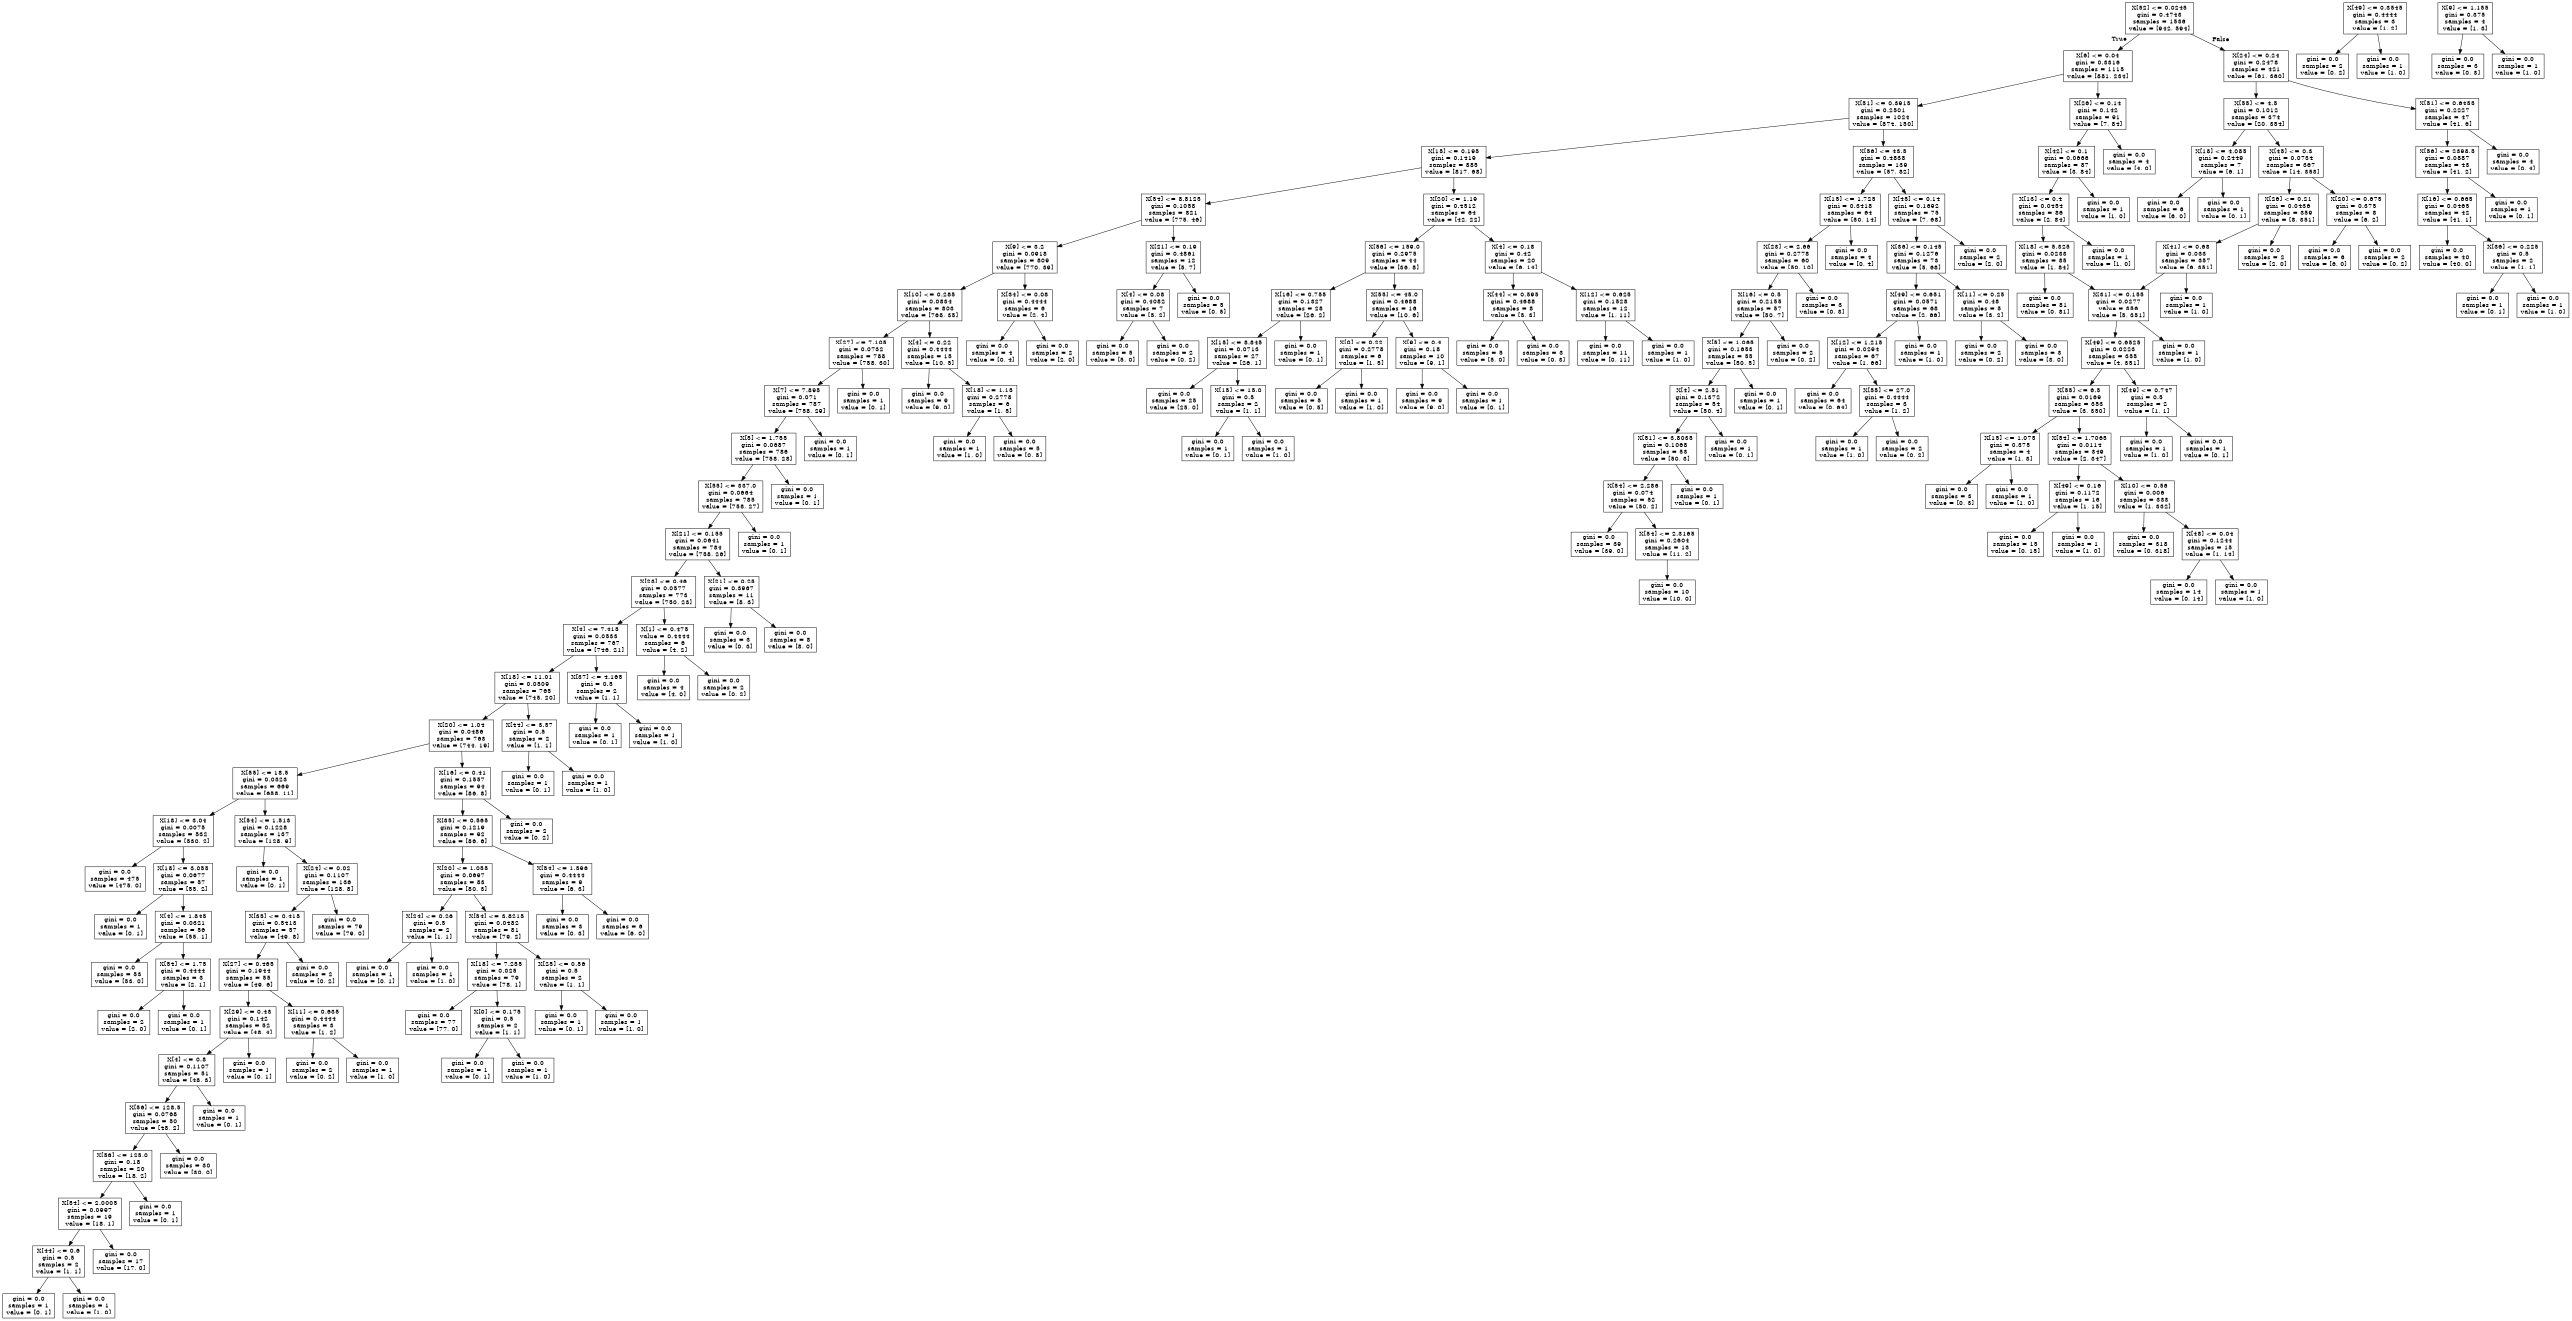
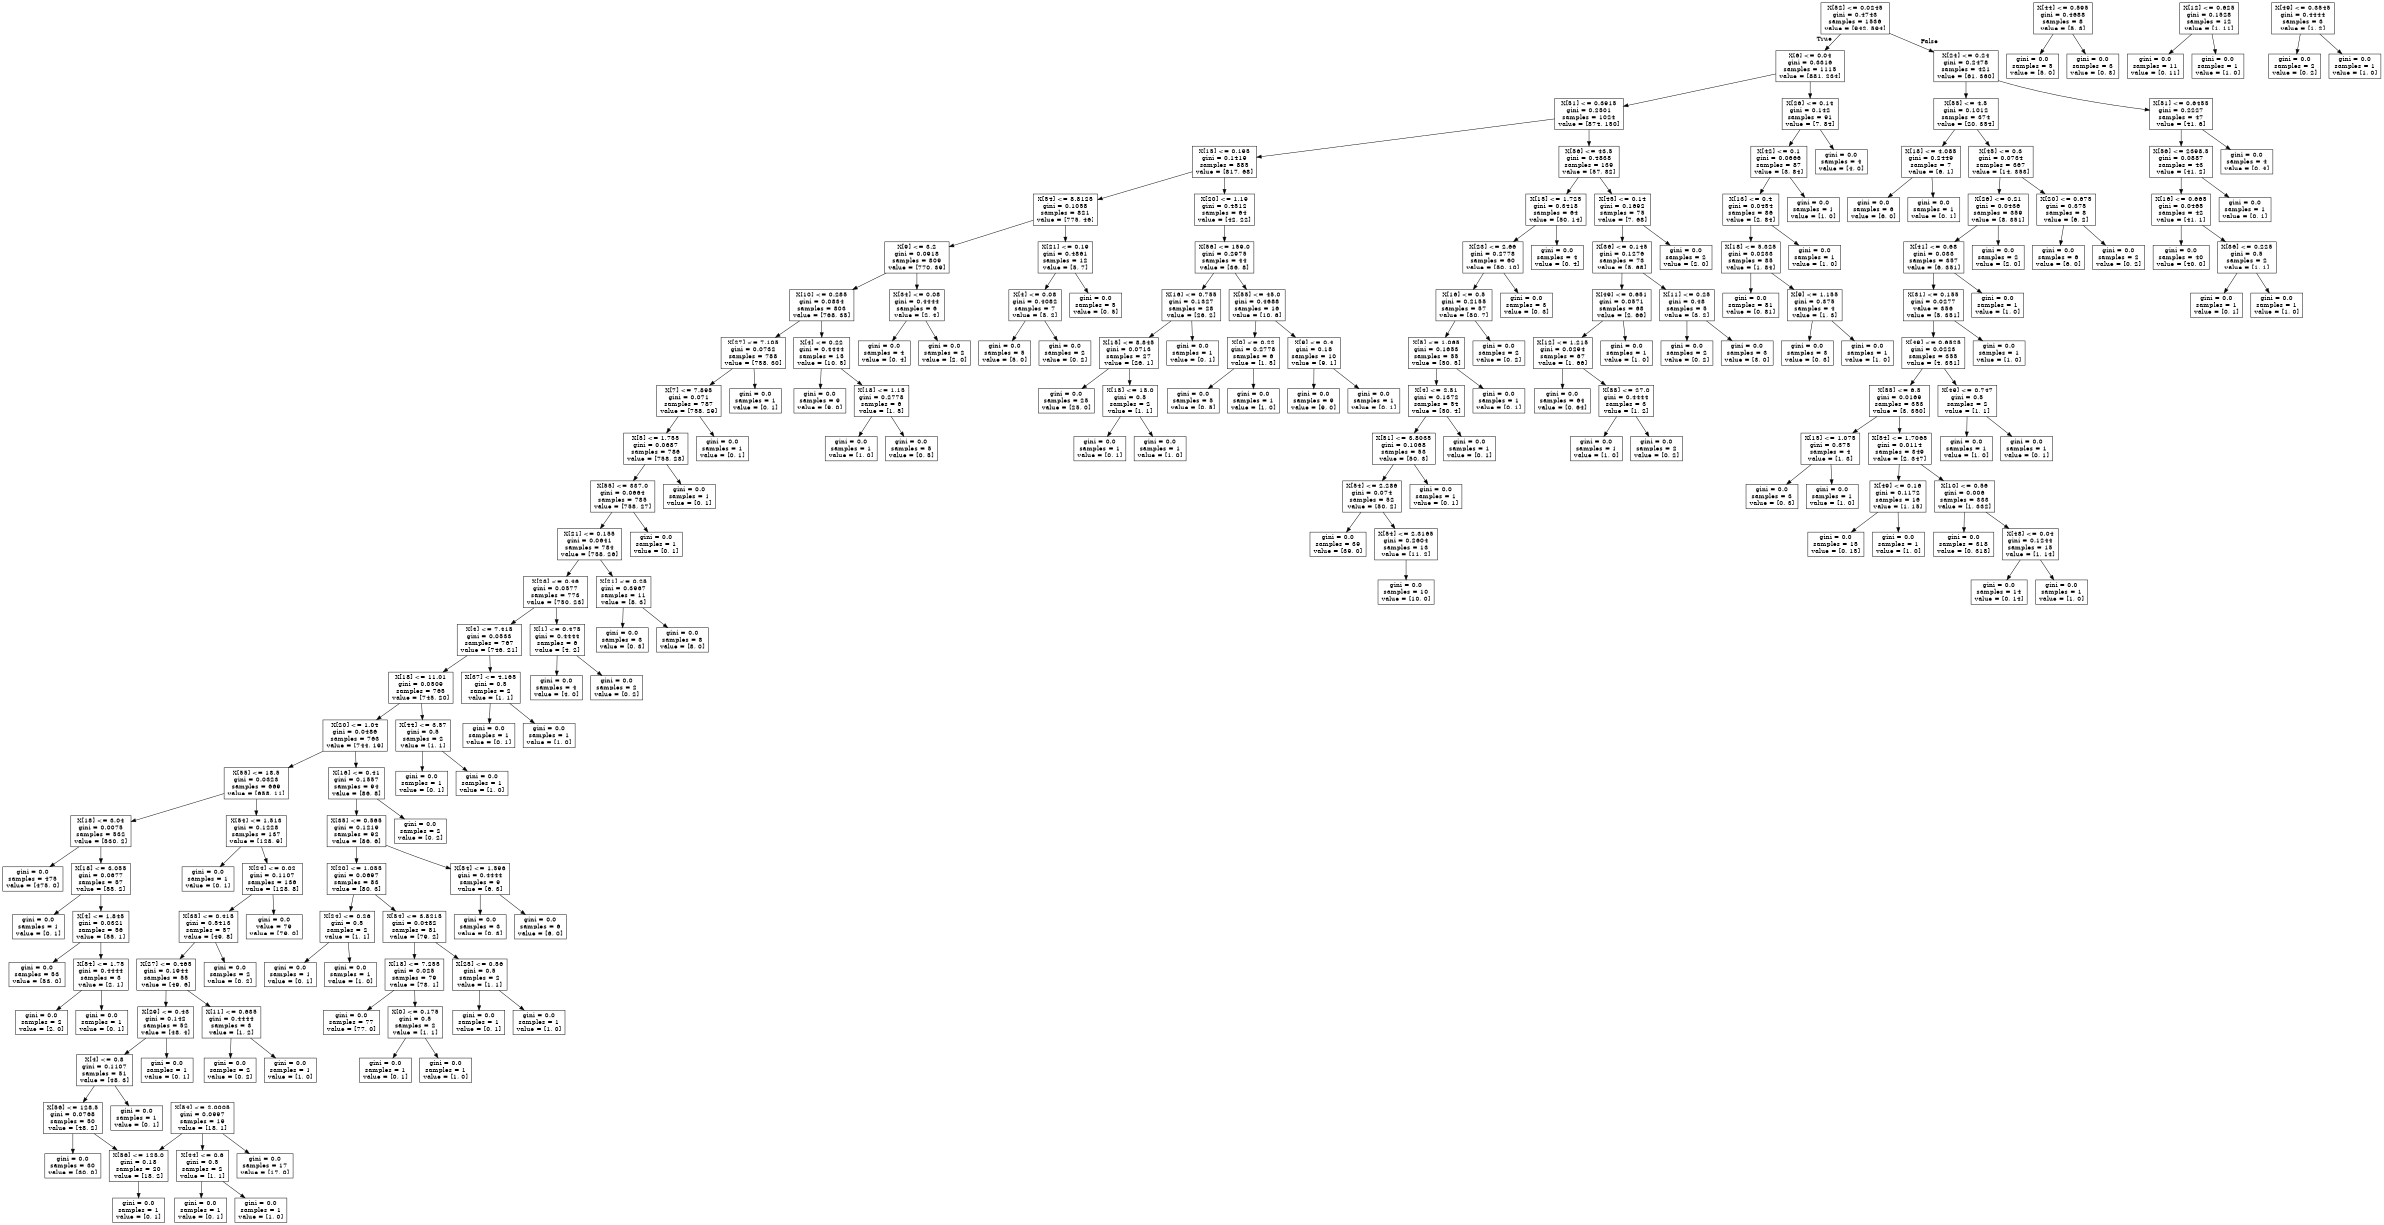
node "X[4] <= 0.18 gini = 0.42 samples = 20 value = [6, 14]": removed
edge "X[18] <= 5.325 gini = 0.0233 samples = 85 value = [1, 84]" -> "X[31] <= 0.155 gini = 0.0277 value = 356 value = [5, 351]": now "X[18] <= 5.325 gini = 0.0233 samples = 85 value = [1, 84]" -> "X[9] <= 1.155 gini = 0.375 samples = 4 value = [1, 3]"
node "X[1] <= 0.475 value = 0.4444 samples = 6 value = [4, 2]": label "X[1] <= 0.475 value = 0.4444 samples = 6 value = [4, 2]" -> "X[1] <= 0.475 gini = 0.4444 samples = 6 value = [4, 2]"
node "gini = 0.0 samples = 79 value = [79, 0]": label "gini = 0.0 samples = 79 value = [79, 0]" -> "gini = 0.0 value = 79 value = [79, 0]"
edge "X[56] <= 125.0 gini = 0.18 samples = 20 value = [18, 2]" -> "X[54] <= 2.0005 gini = 0.0997 samples = 19 value = [18, 1]": reversed
